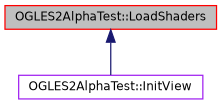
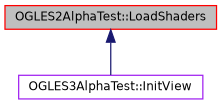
node "OGLES2AlphaTest::InitView": label "OGLES2AlphaTest::InitView" -> "OGLES3AlphaTest::InitView"
